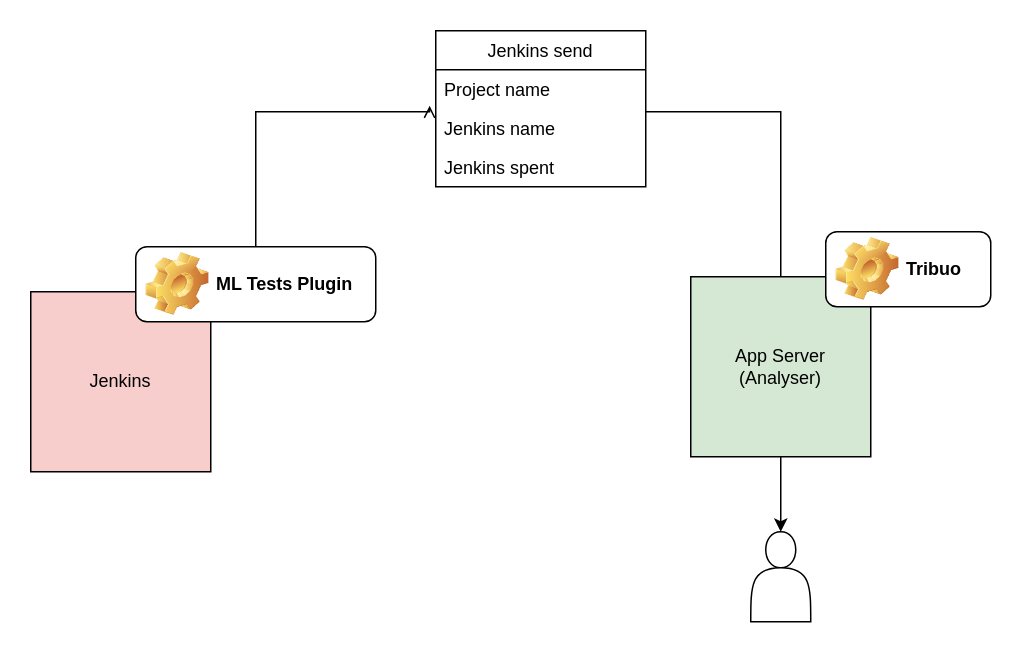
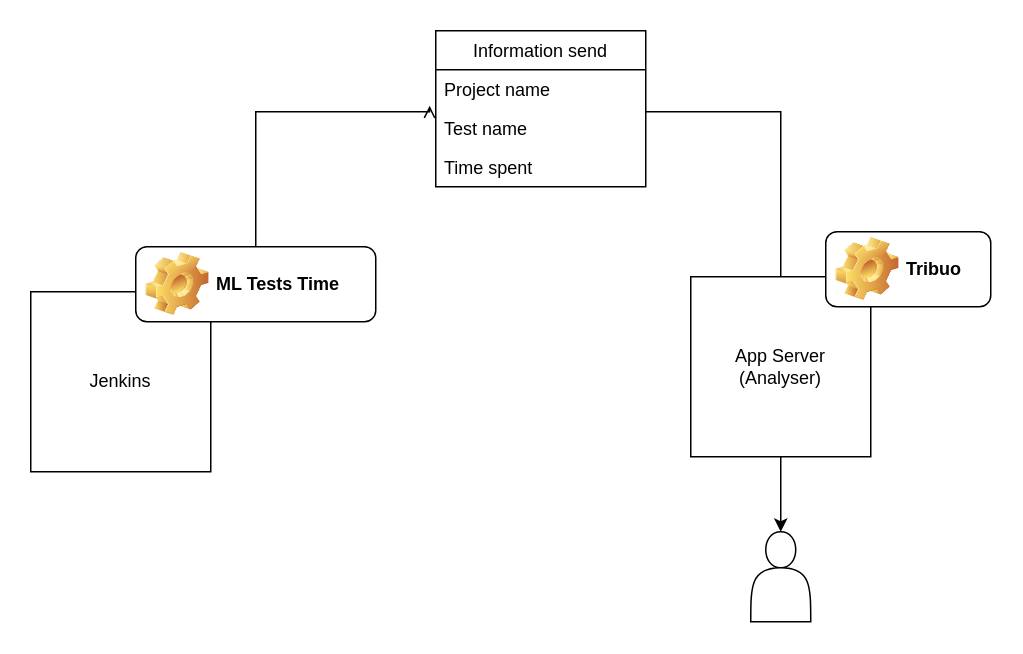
node "Jenkins send": label "Jenkins send" -> "Information send"
node "Jenkins name": label "Jenkins name" -> "Test name"
node "Jenkins spent": label "Jenkins spent" -> "Time spent"
node "ML Tests Plugin": label "ML Tests Plugin" -> "ML Tests Time"
node "App Server (Analyser)": fillcolor #d5e8d4 -> #ffffff
node "Jenkins": fillcolor #f8cecc -> #ffffff
